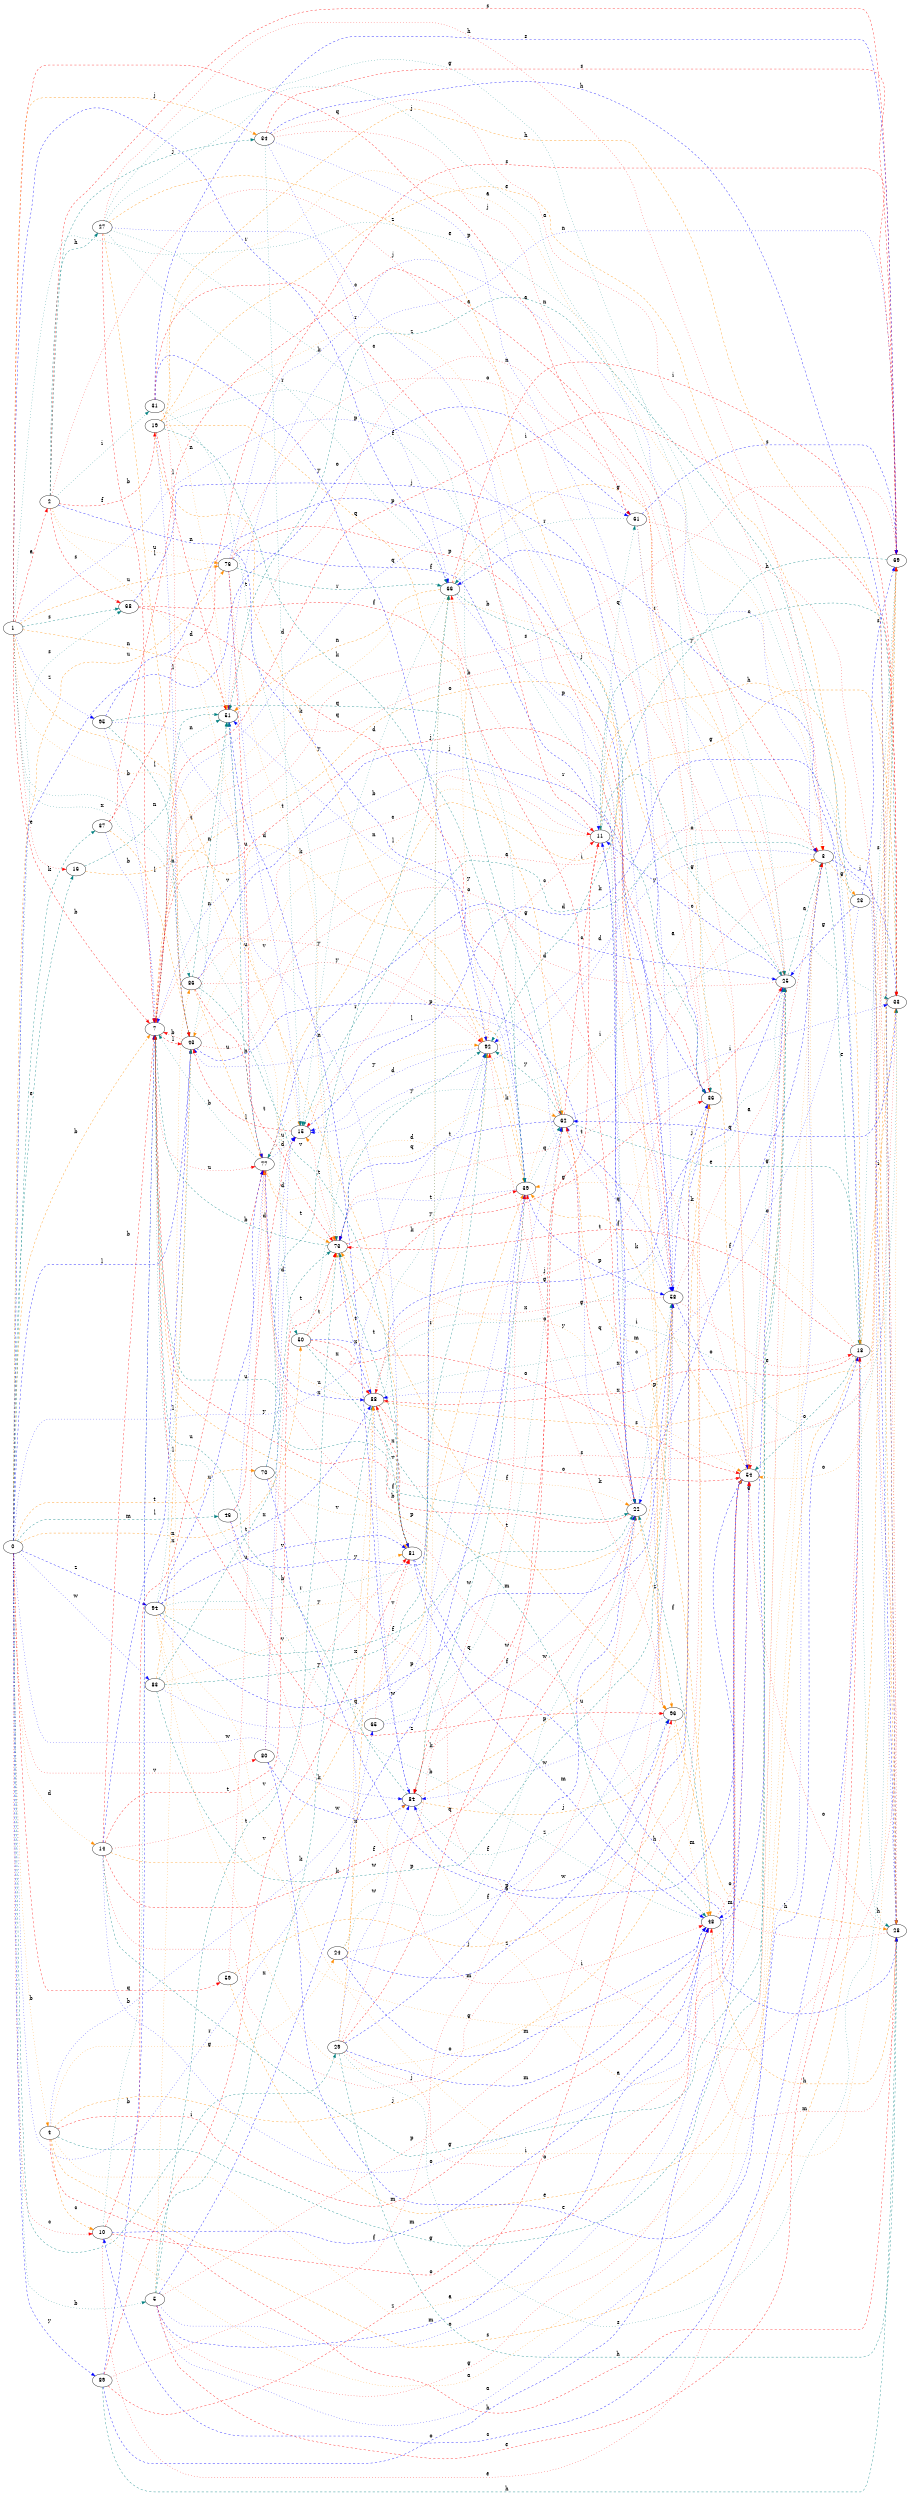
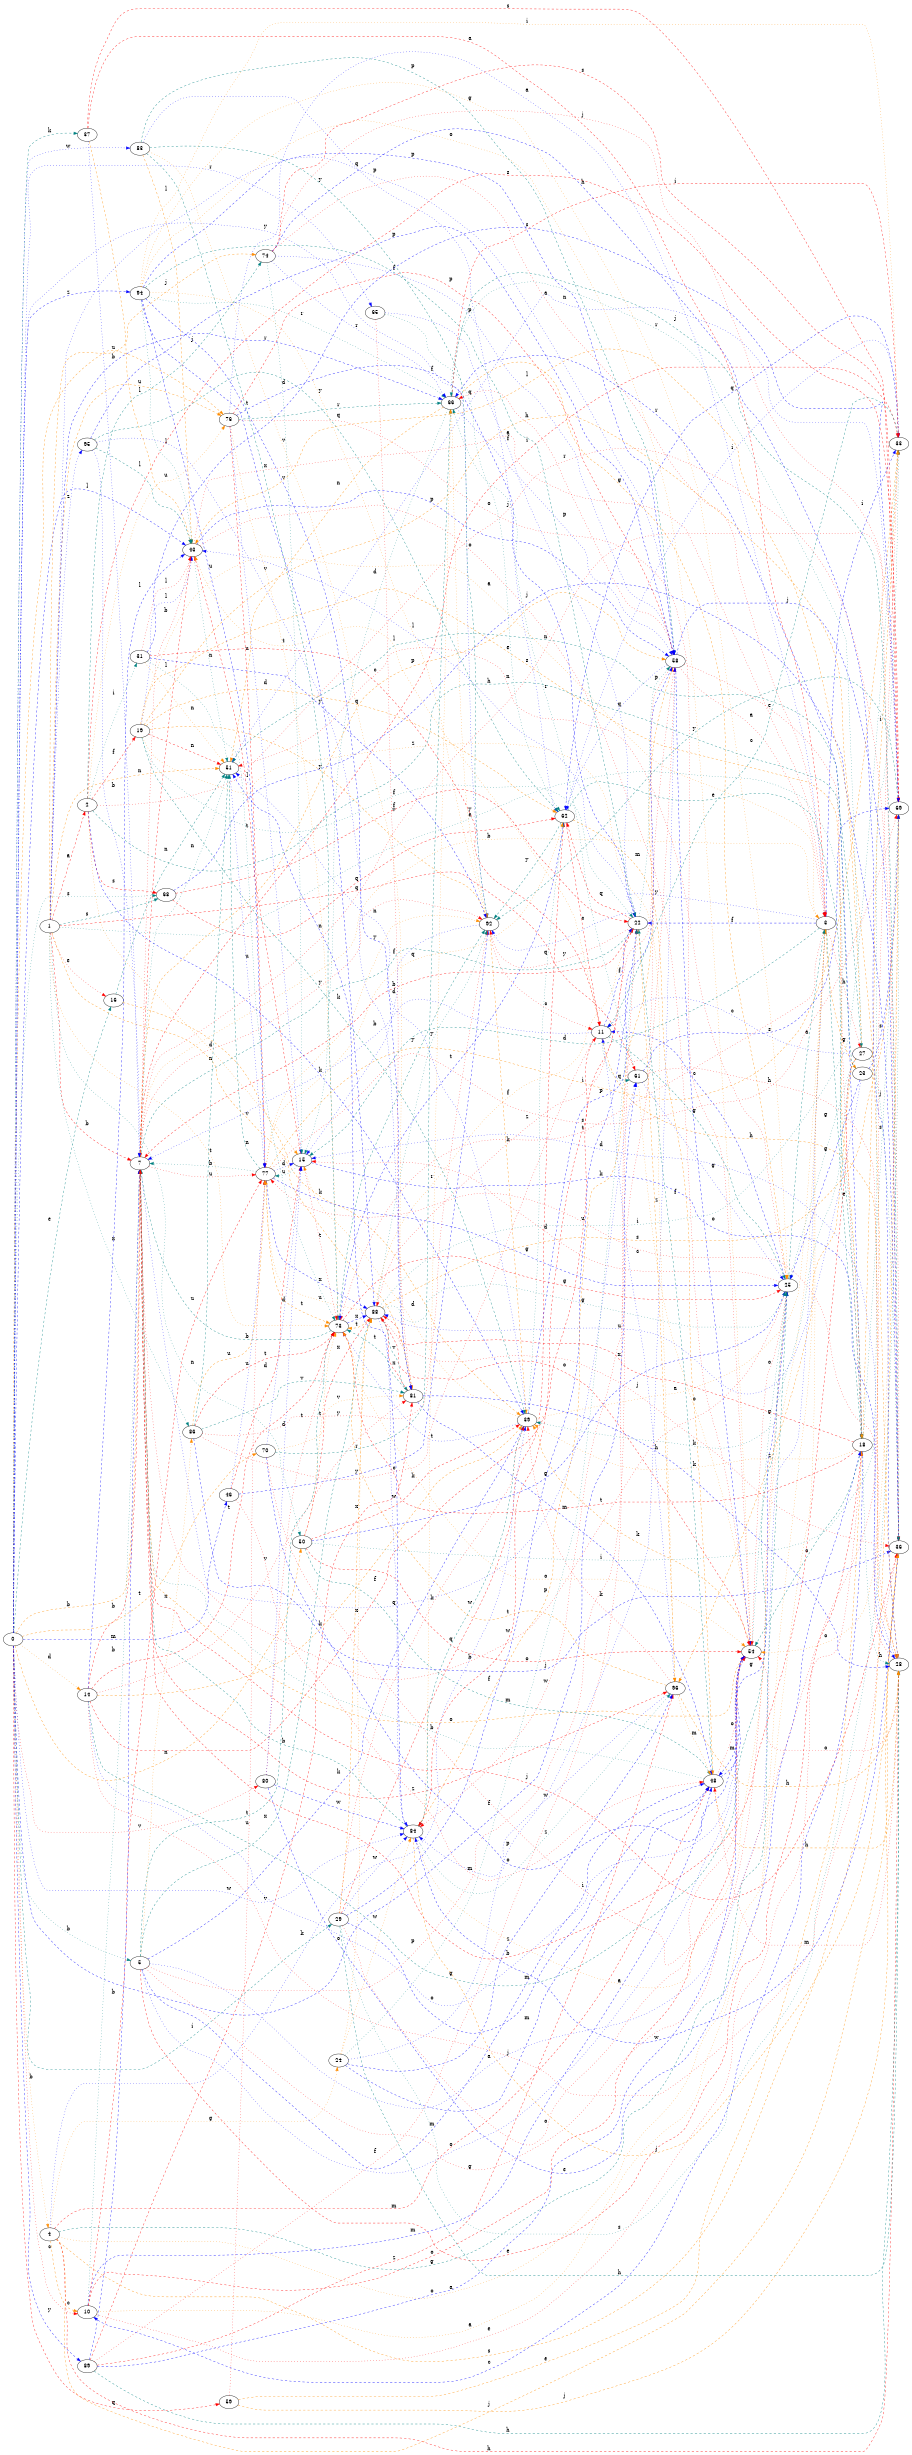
node "34": label "34" -> "74"
edge "27" -> "3": reversed
edge "58" -> "88": label "x" -> "z"
edge "23" -> "88": label "x" -> "u"
edge "0" -> "46": color teal -> blue
